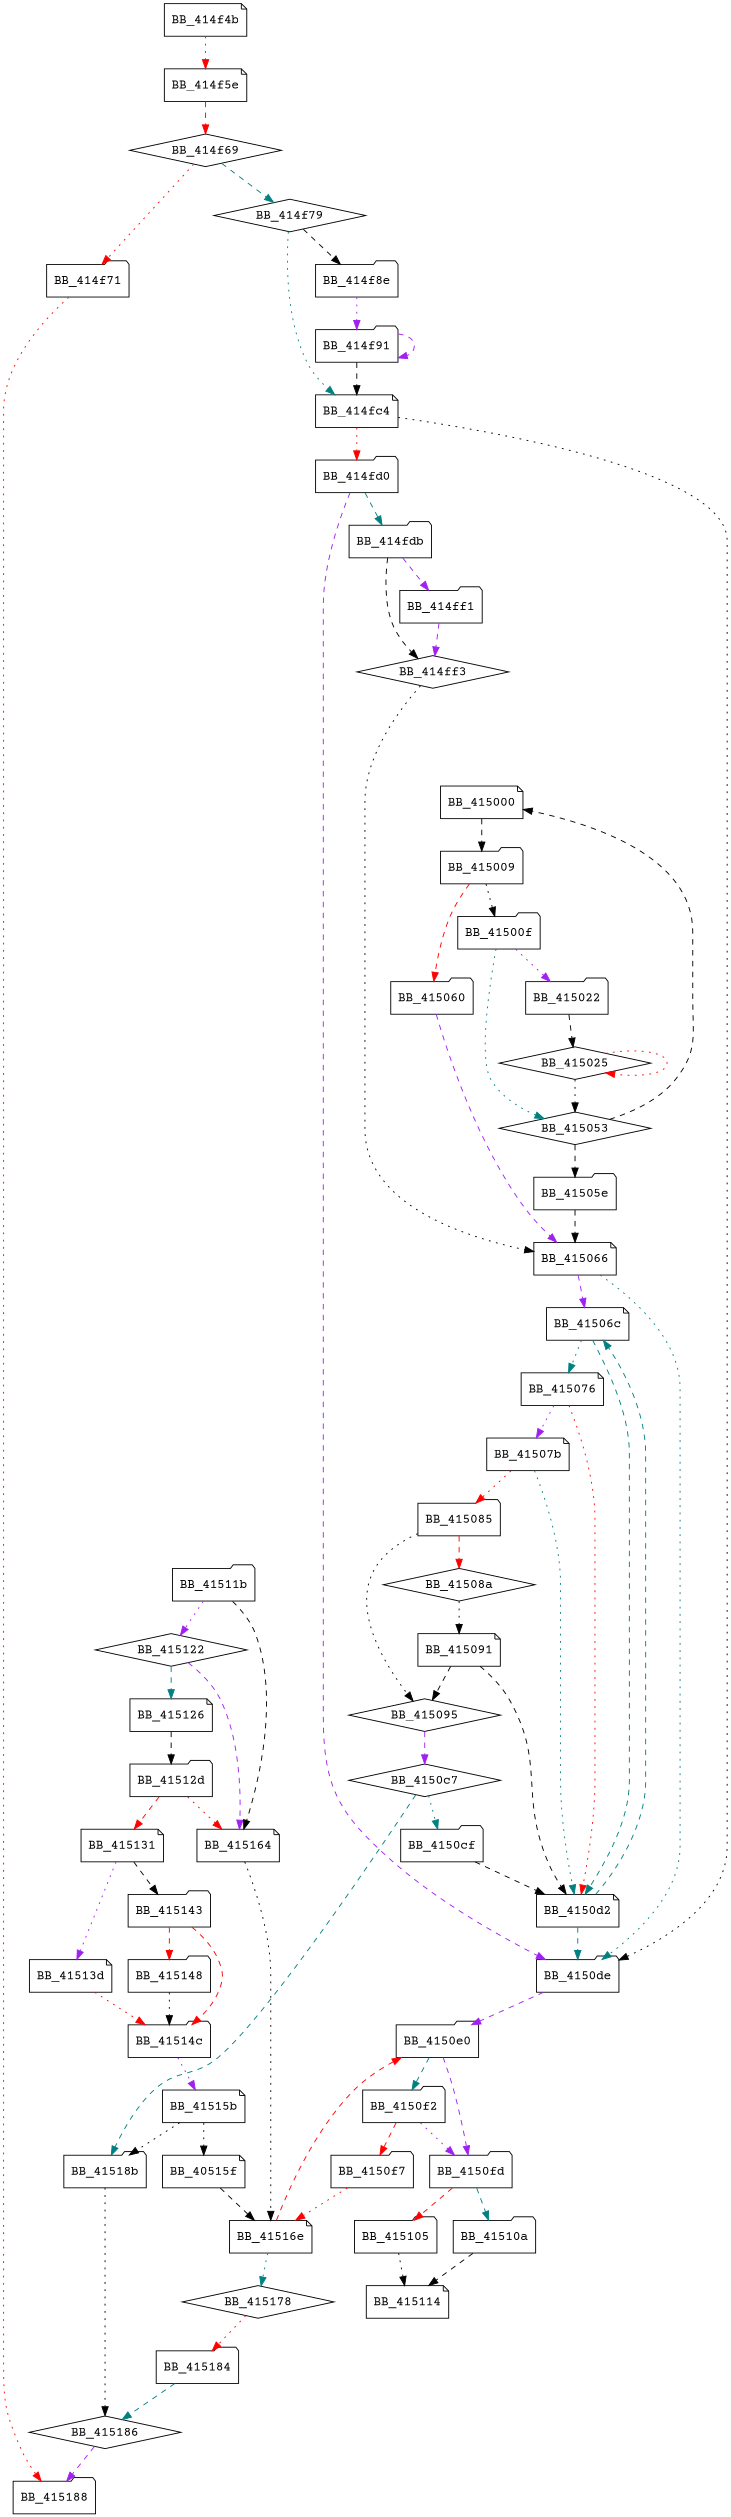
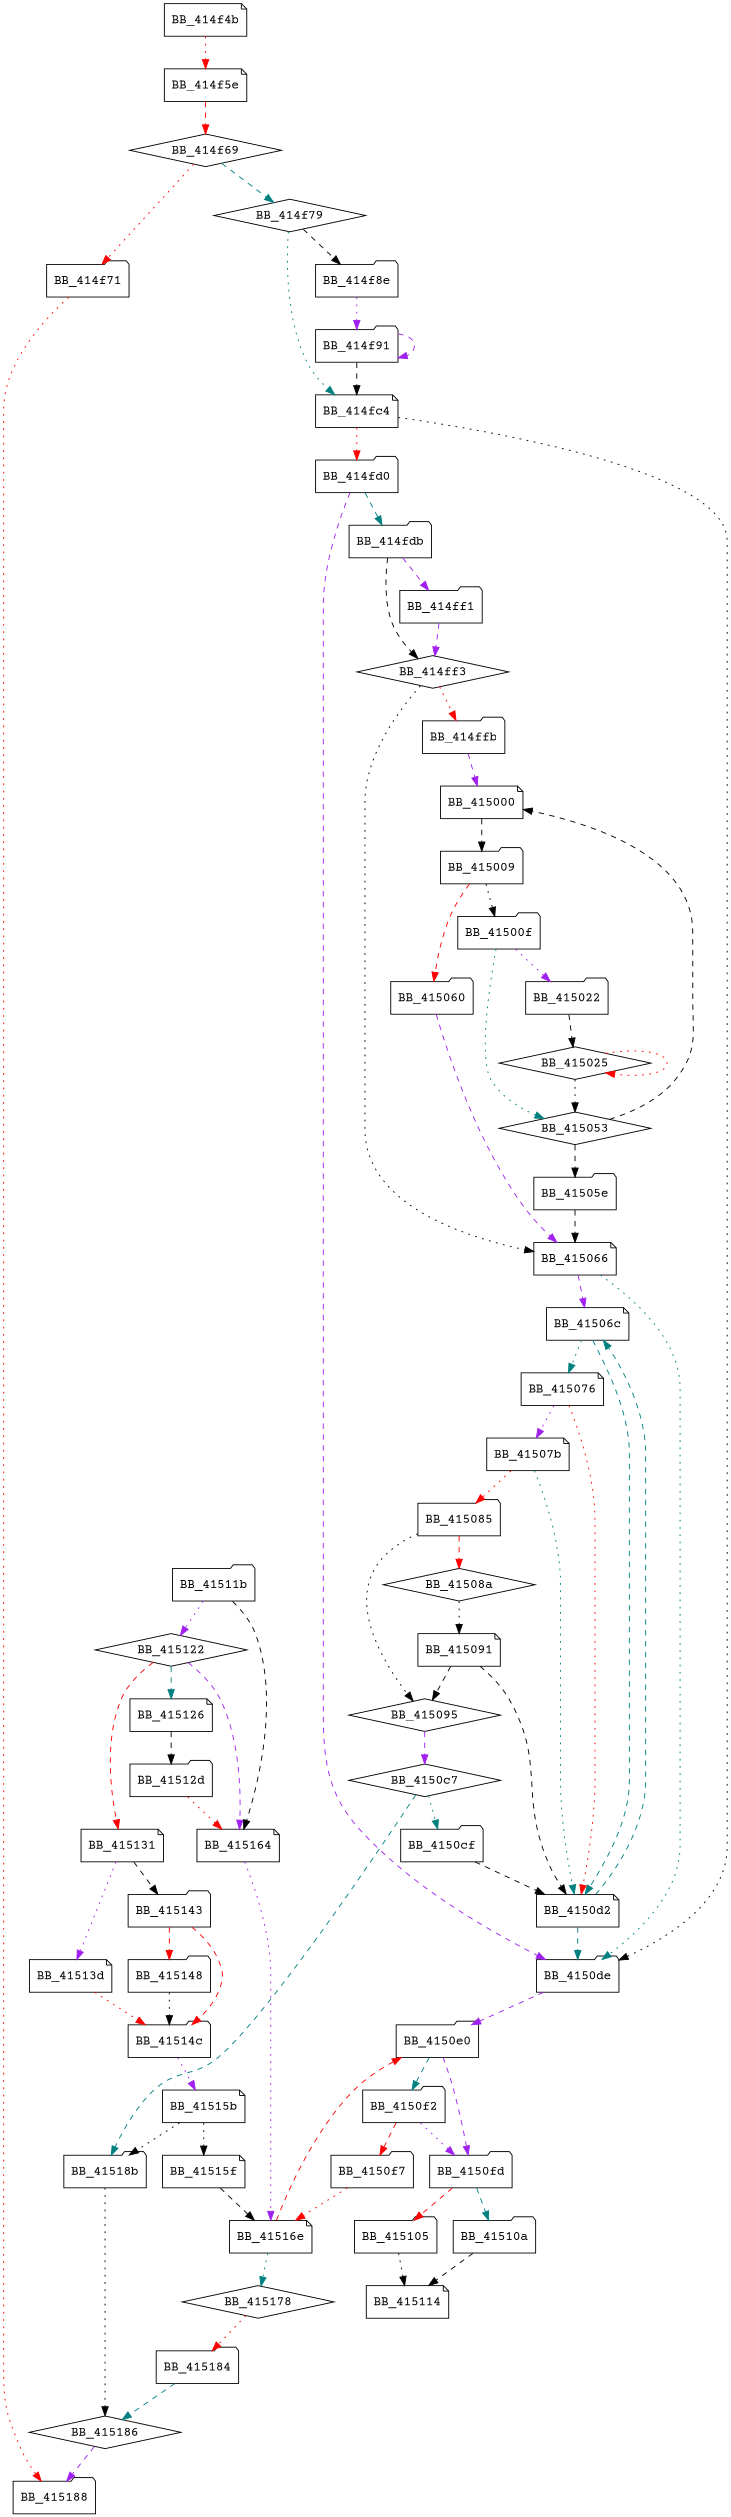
node "BB_414ffb": added
edge "BB_41512d" -> "BB_415131": now "BB_415122" -> "BB_415131"
edge "BB_415164" -> "BB_41516e": color black -> purple
node "BB_40515f": label "BB_40515f" -> "BB_41515f"
